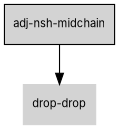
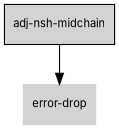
node "drop-drop": label "drop-drop" -> "error-drop"
